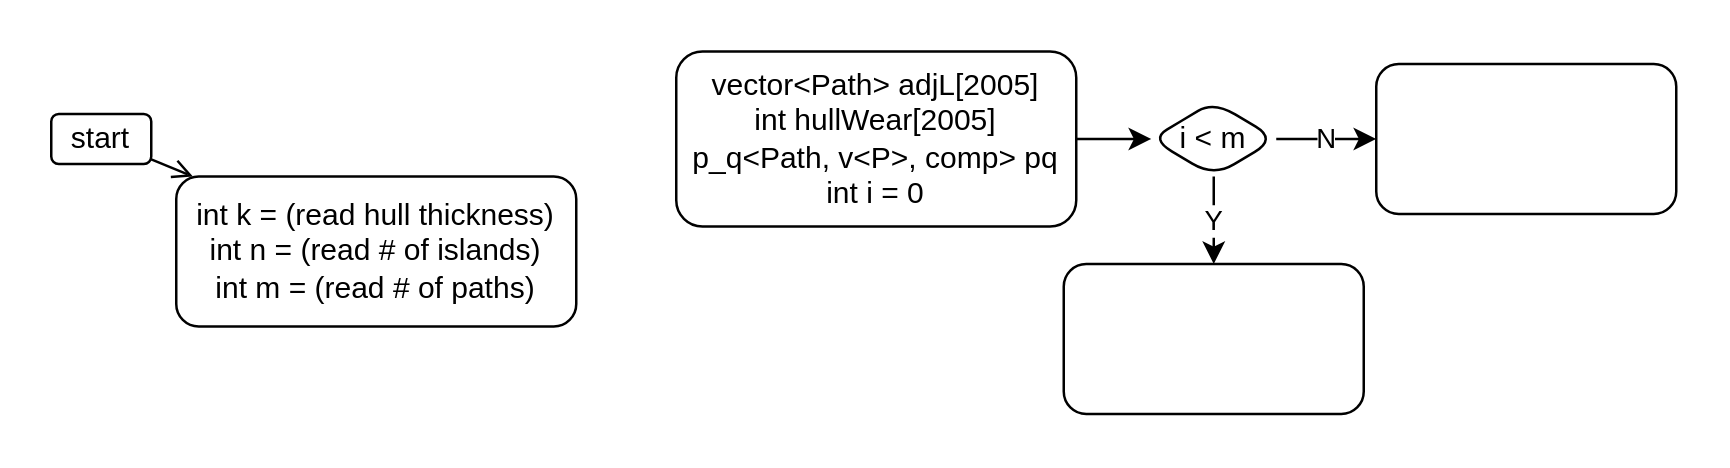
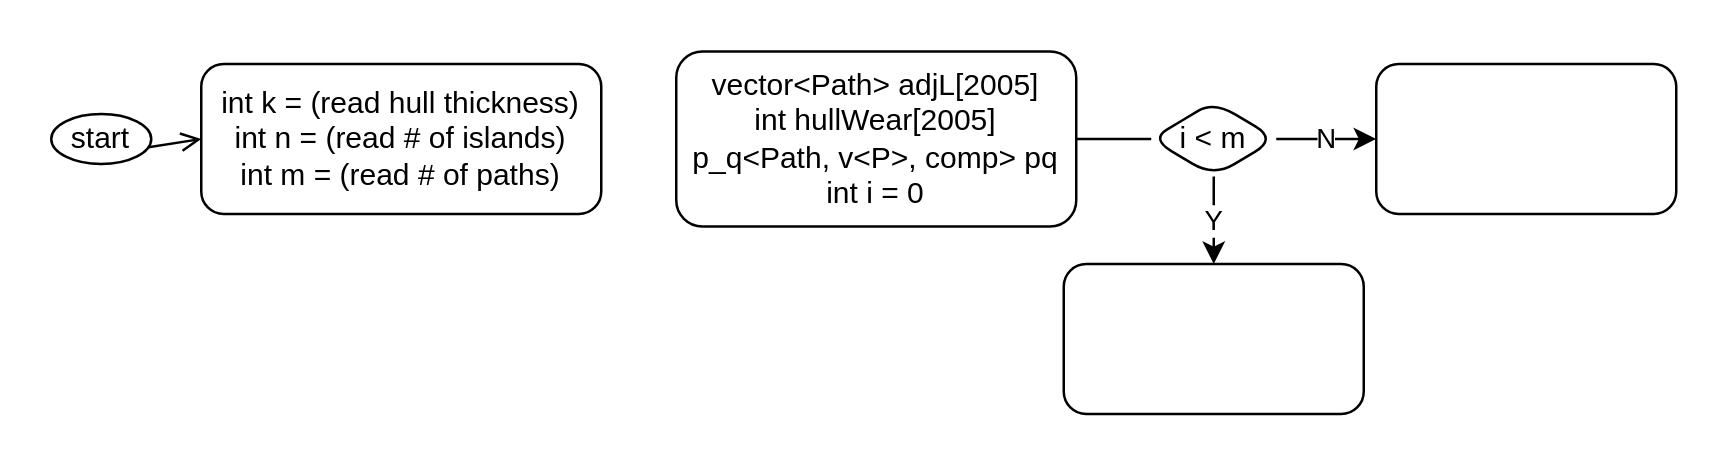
node "start": shape rounded rectangle -> ellipse
edge "vector<Path> adjL[2005] int hullWear[2005] p_q<Path, v<P>, comp> pq int i = 0" -> "i < m": arrowhead classic -> none
node "int k = (read hull thickness) int n = (read # of islands) int m = (read # of paths)": moved (376, 251) -> (401, 139)
